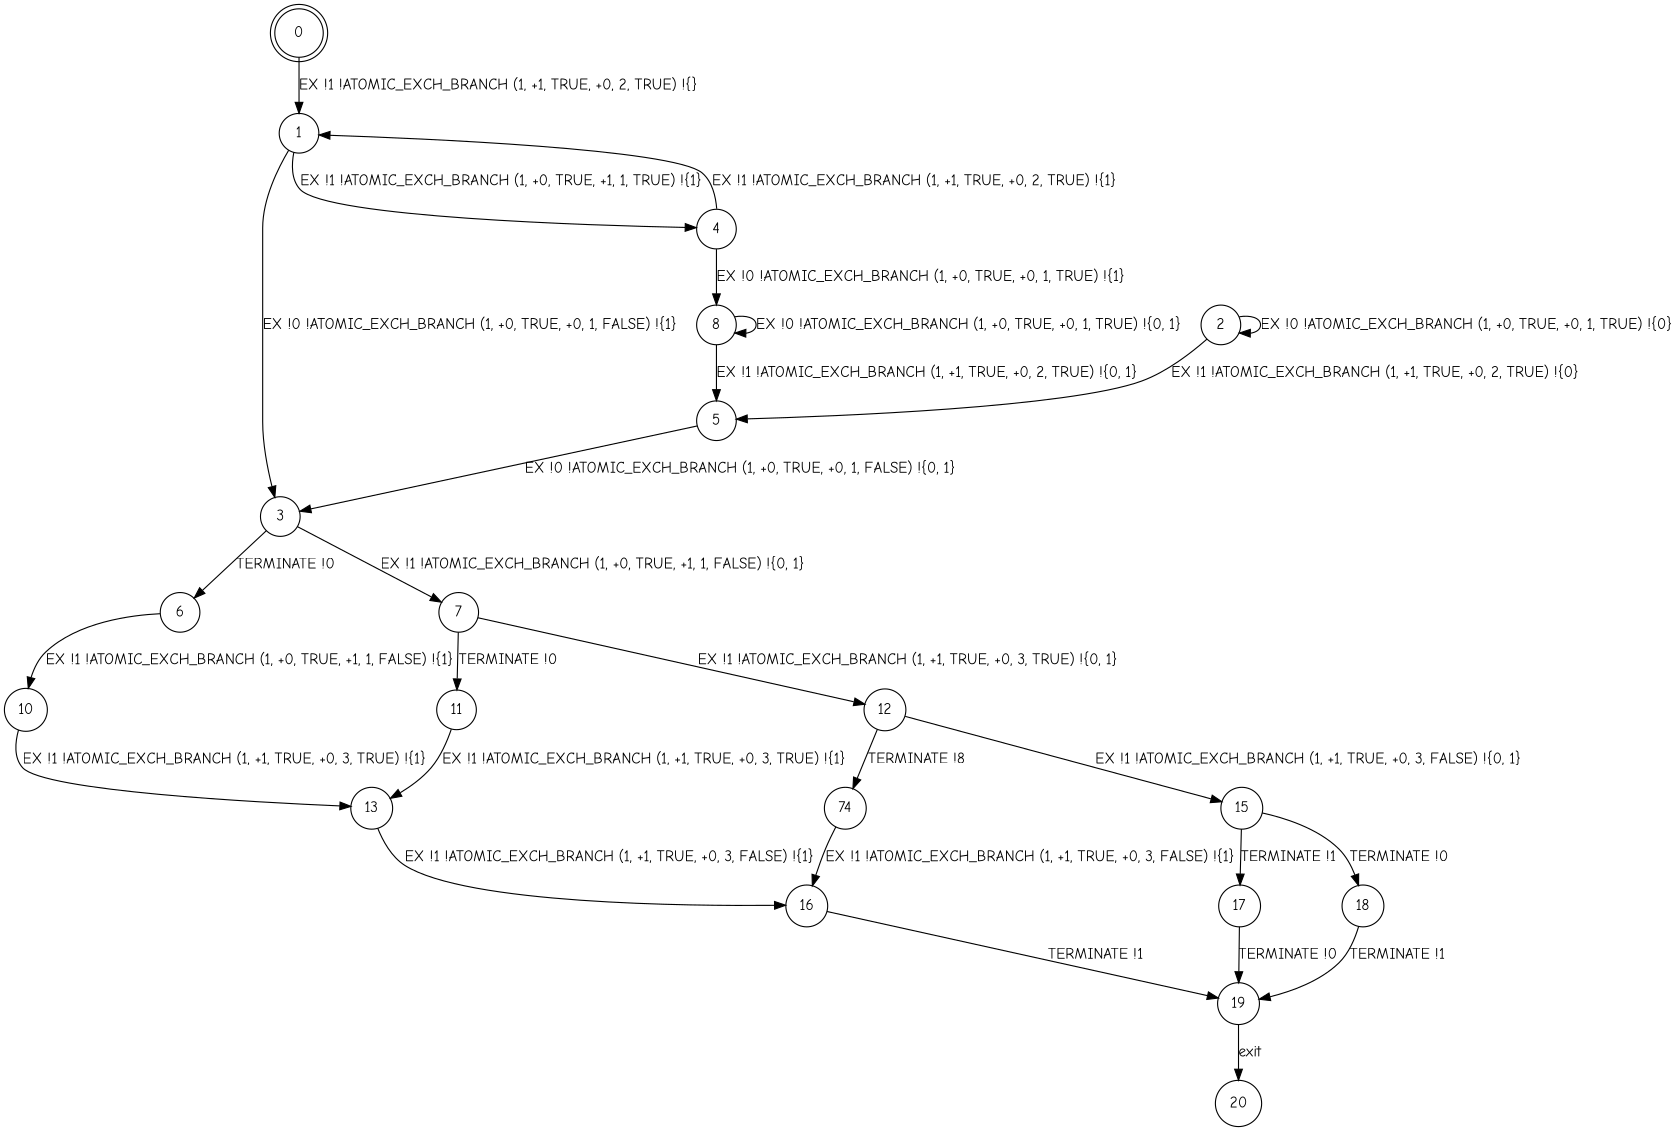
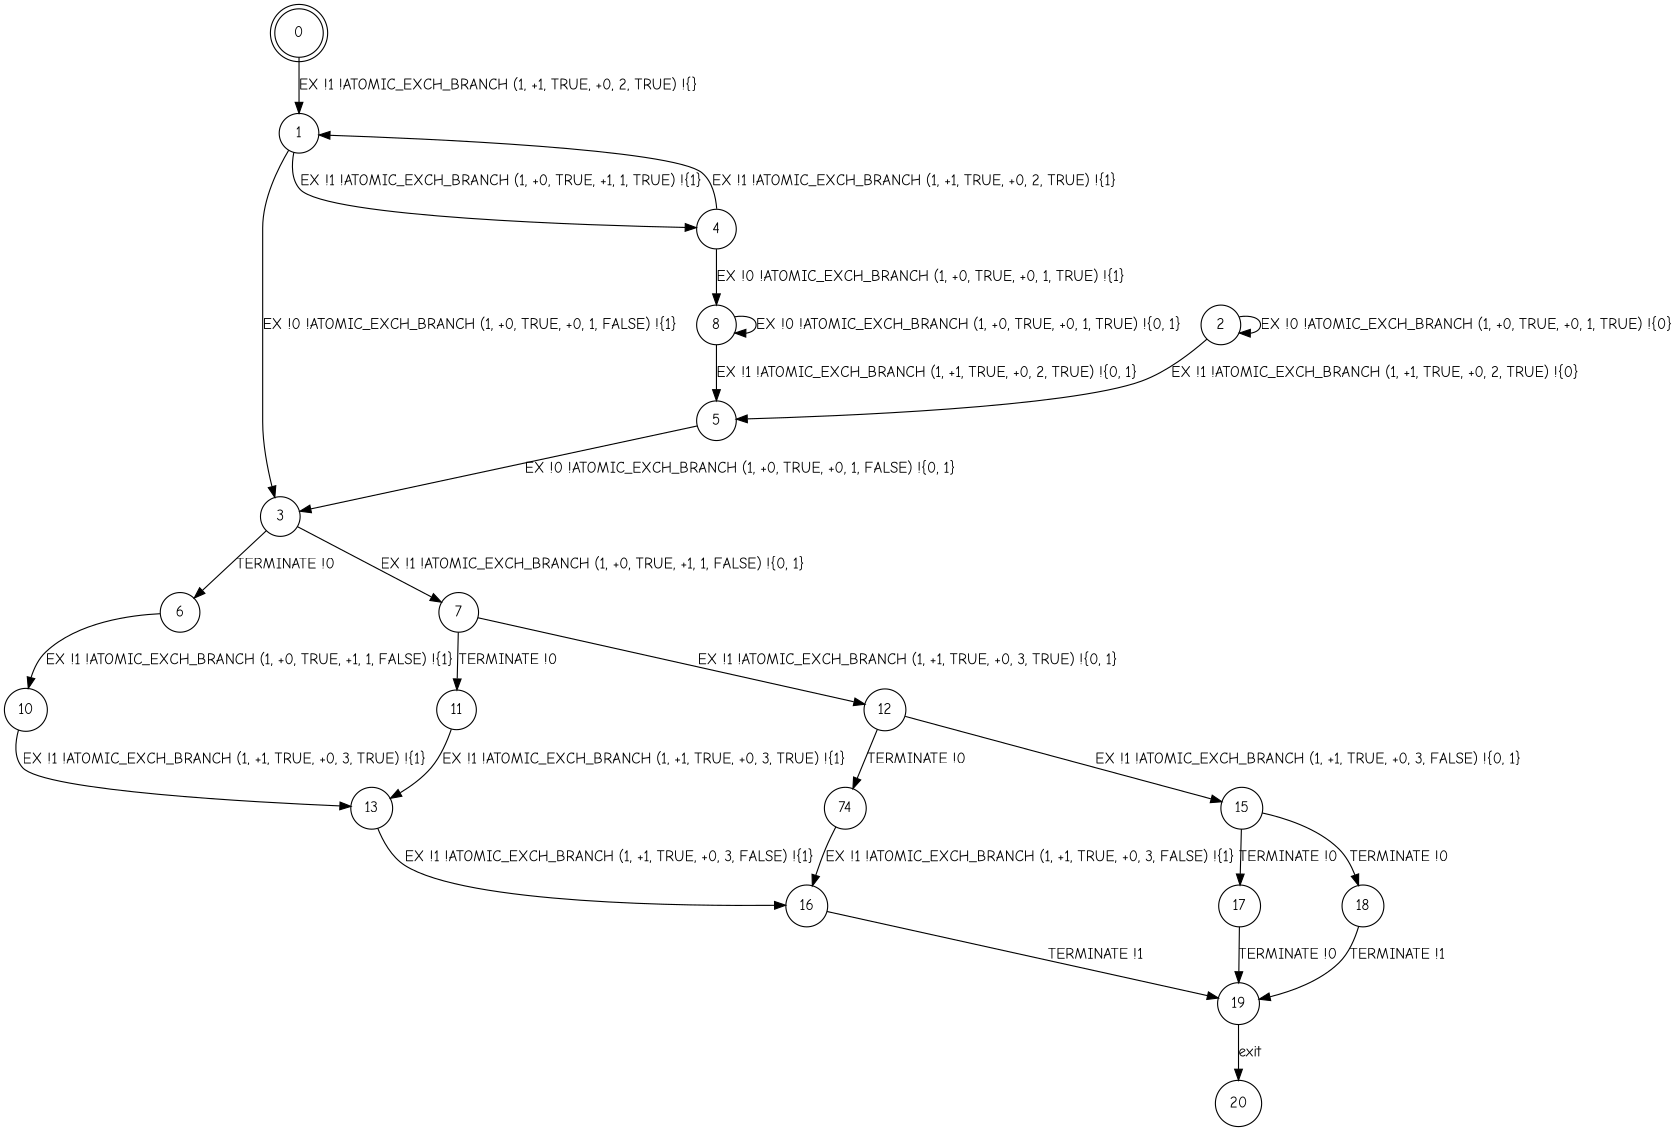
edge "12" -> "74": label "TERMINATE !8" -> "TERMINATE !0"
edge "15" -> "17": label "TERMINATE !1" -> "TERMINATE !0"
